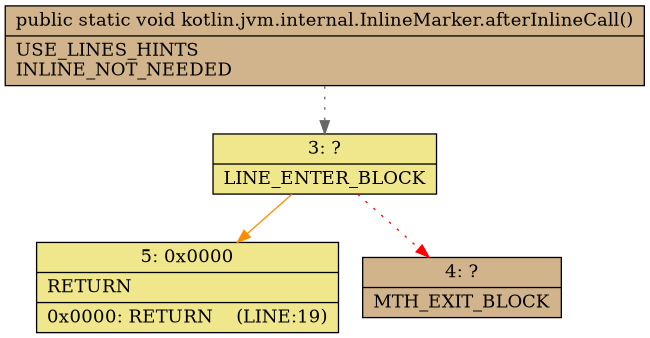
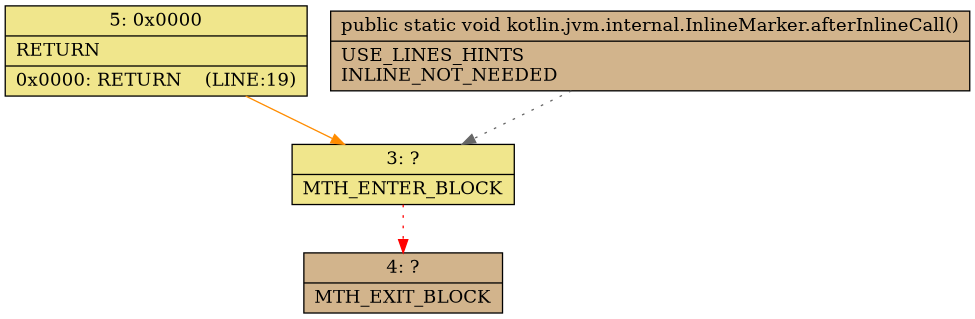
node "3: ?": text "LINE_ENTER_BLOCK" -> "MTH_ENTER_BLOCK"
edge "3: ?" -> "5: 0x0000": reversed
